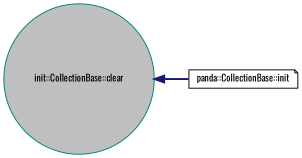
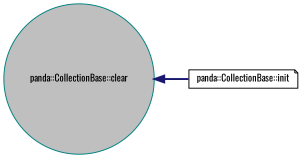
node "init::CollectionBase::clear": label "init::CollectionBase::clear" -> "panda::CollectionBase::clear"
